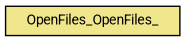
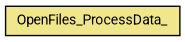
node "OpenFiles_OpenFiles_": label "OpenFiles_OpenFiles_" -> "OpenFiles_ProcessData_"
